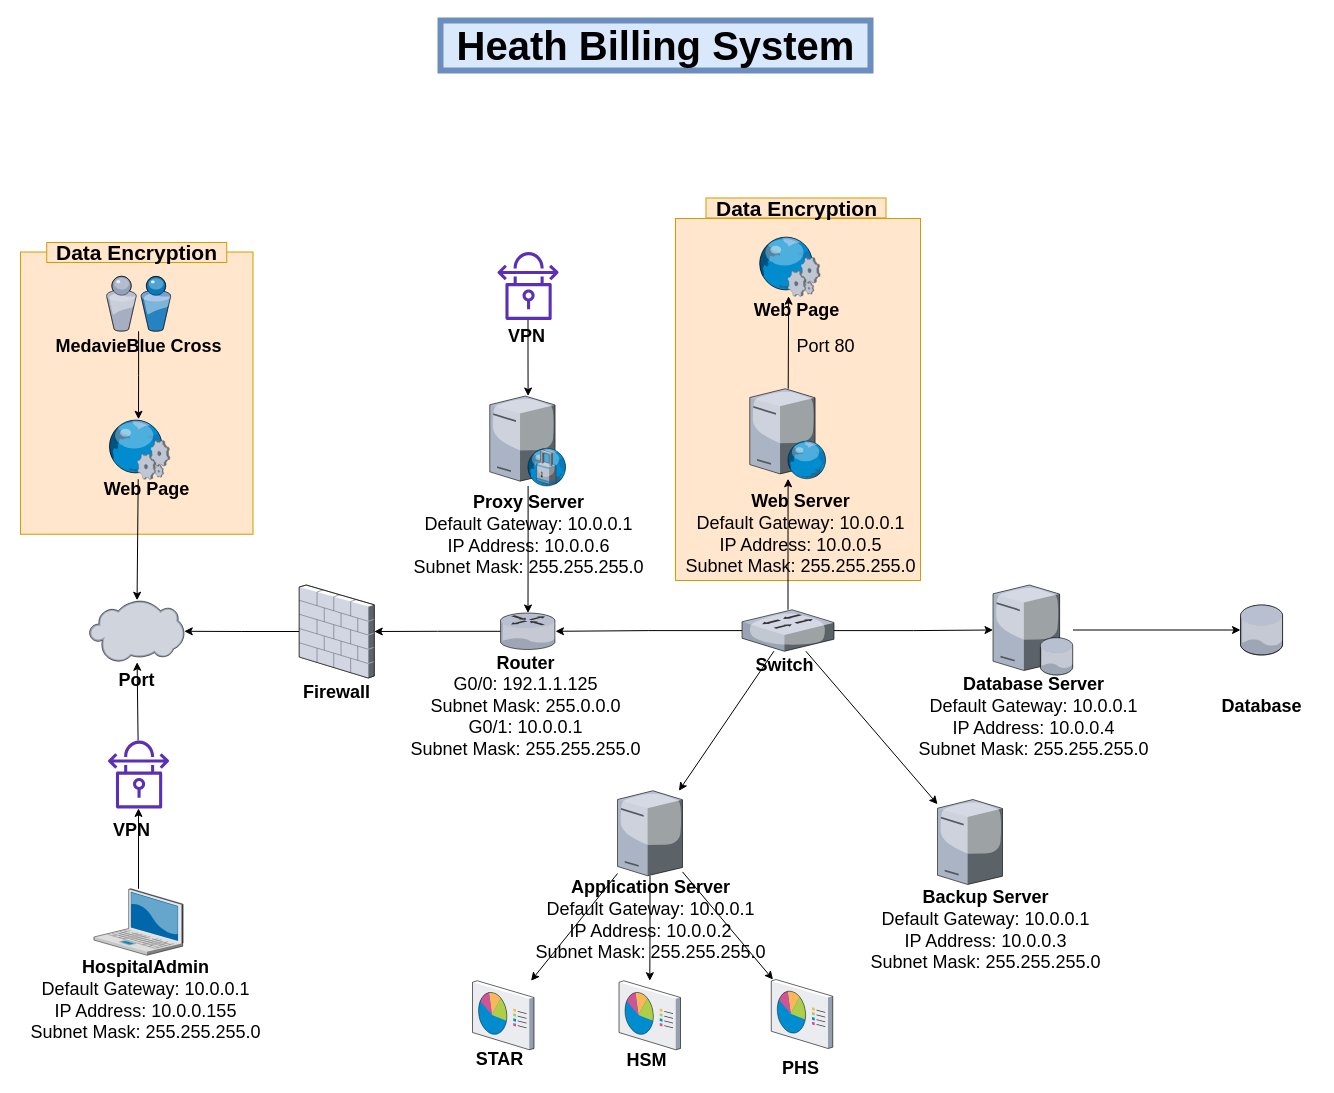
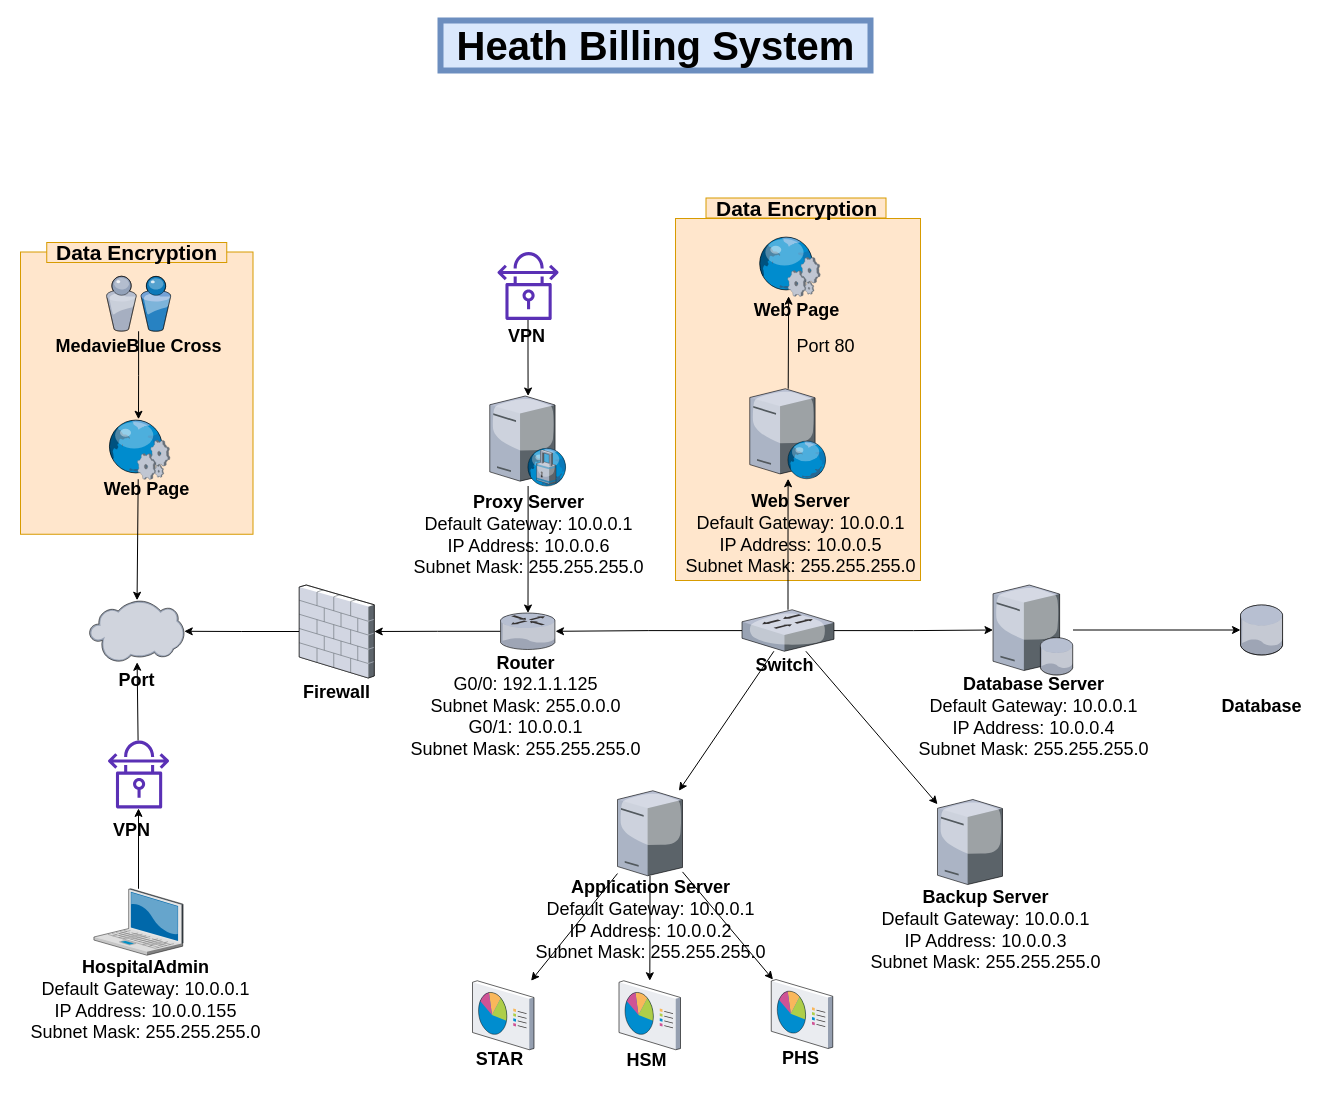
node "PHS": moved (800, 1069) -> (800, 1059)
